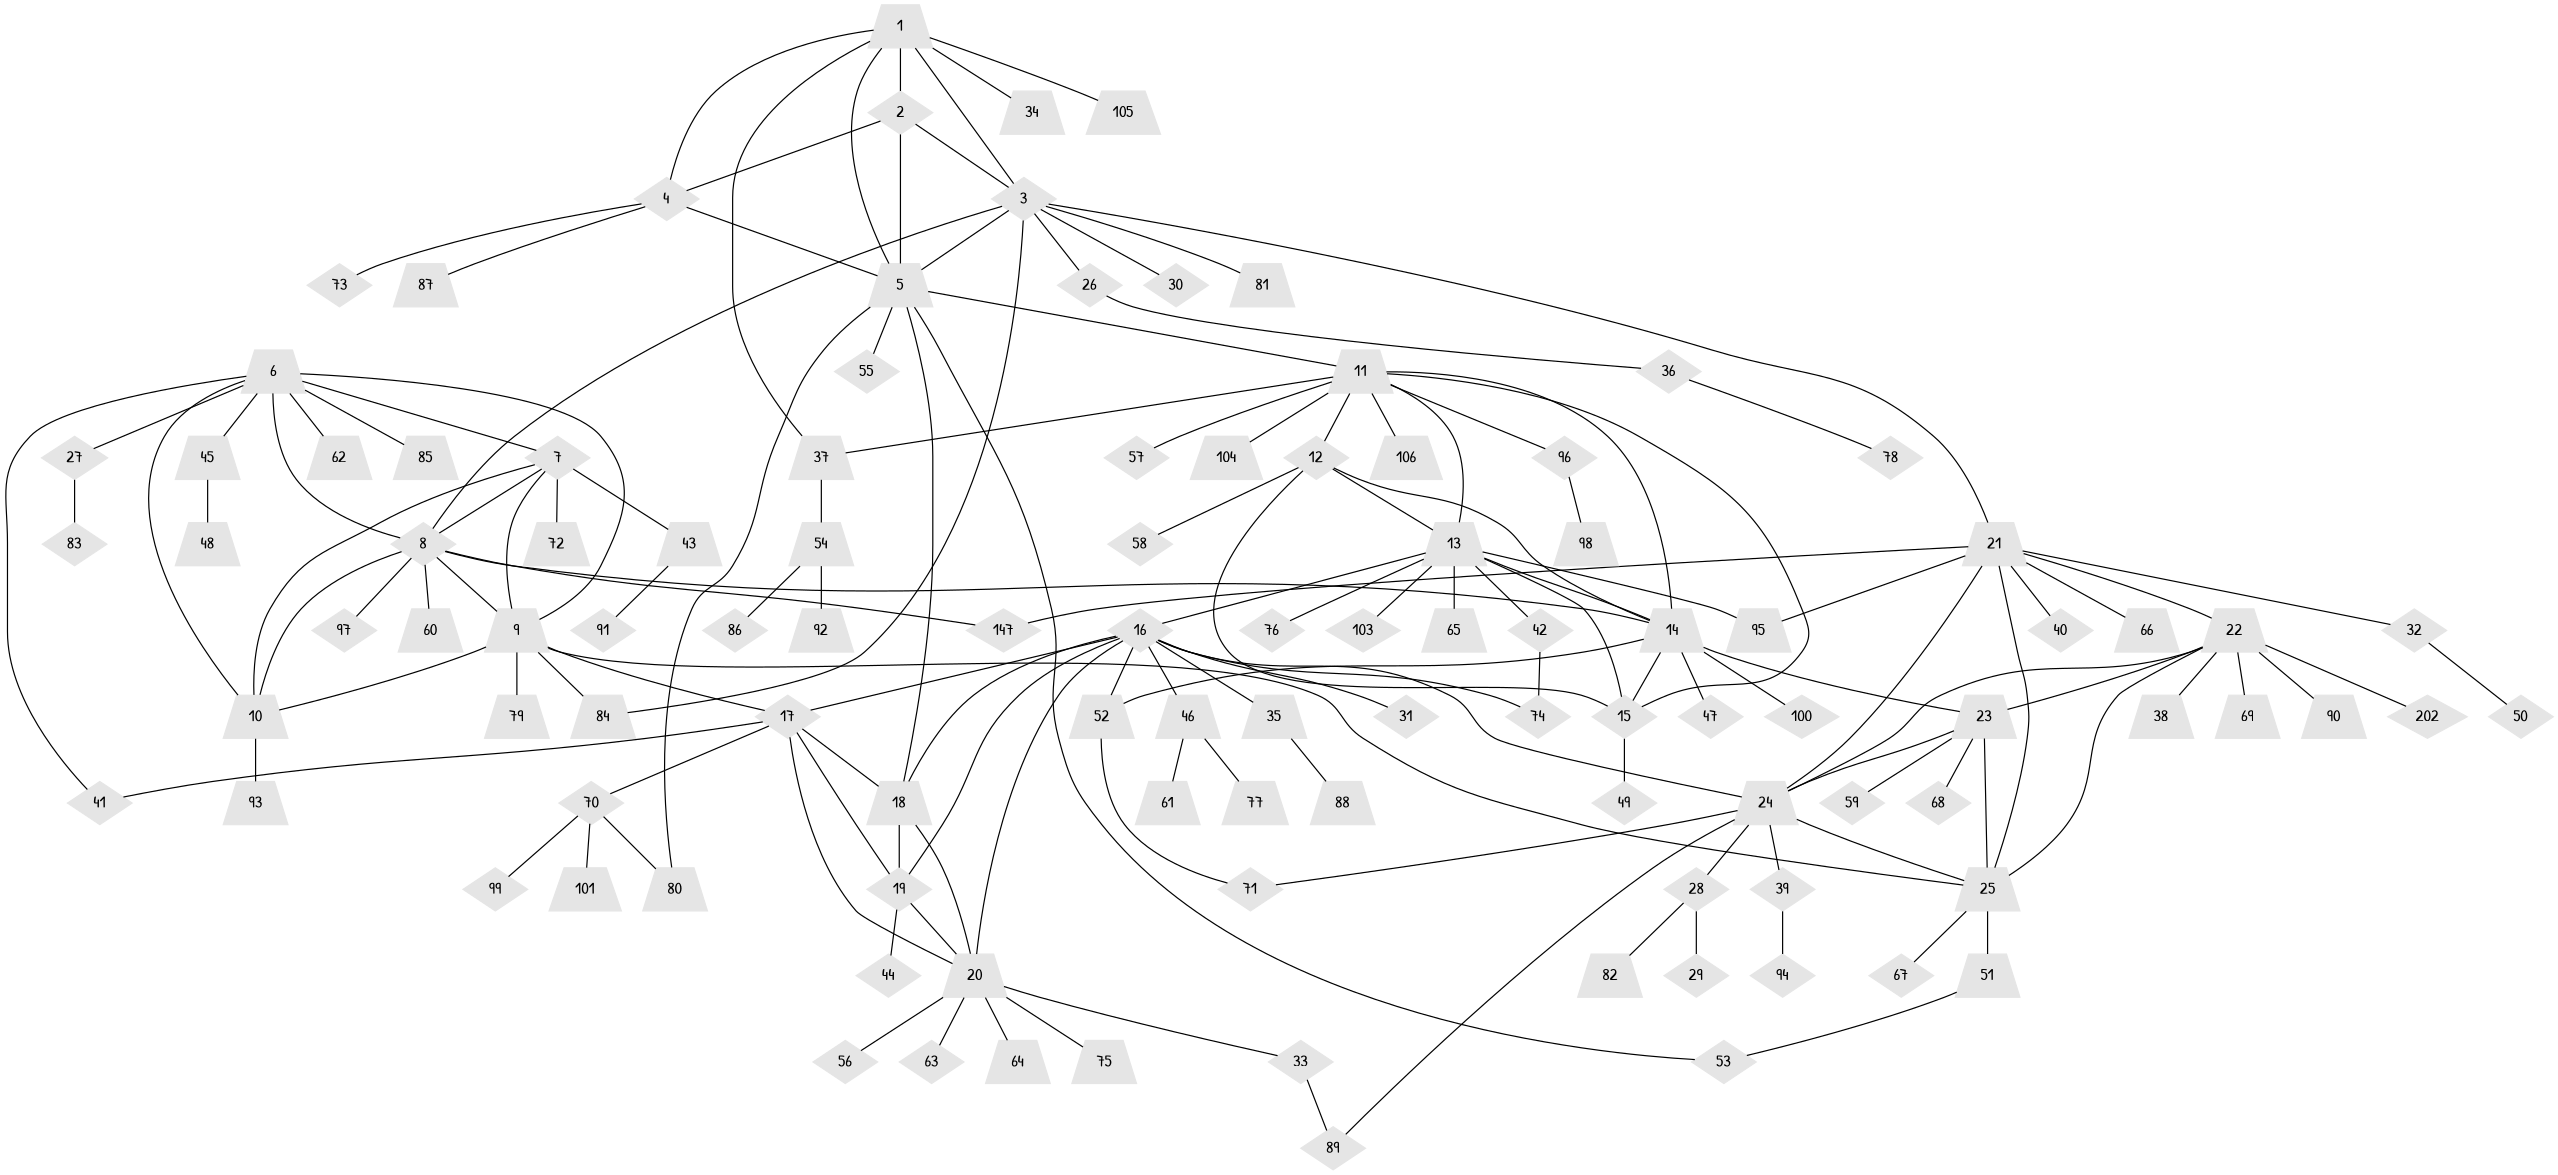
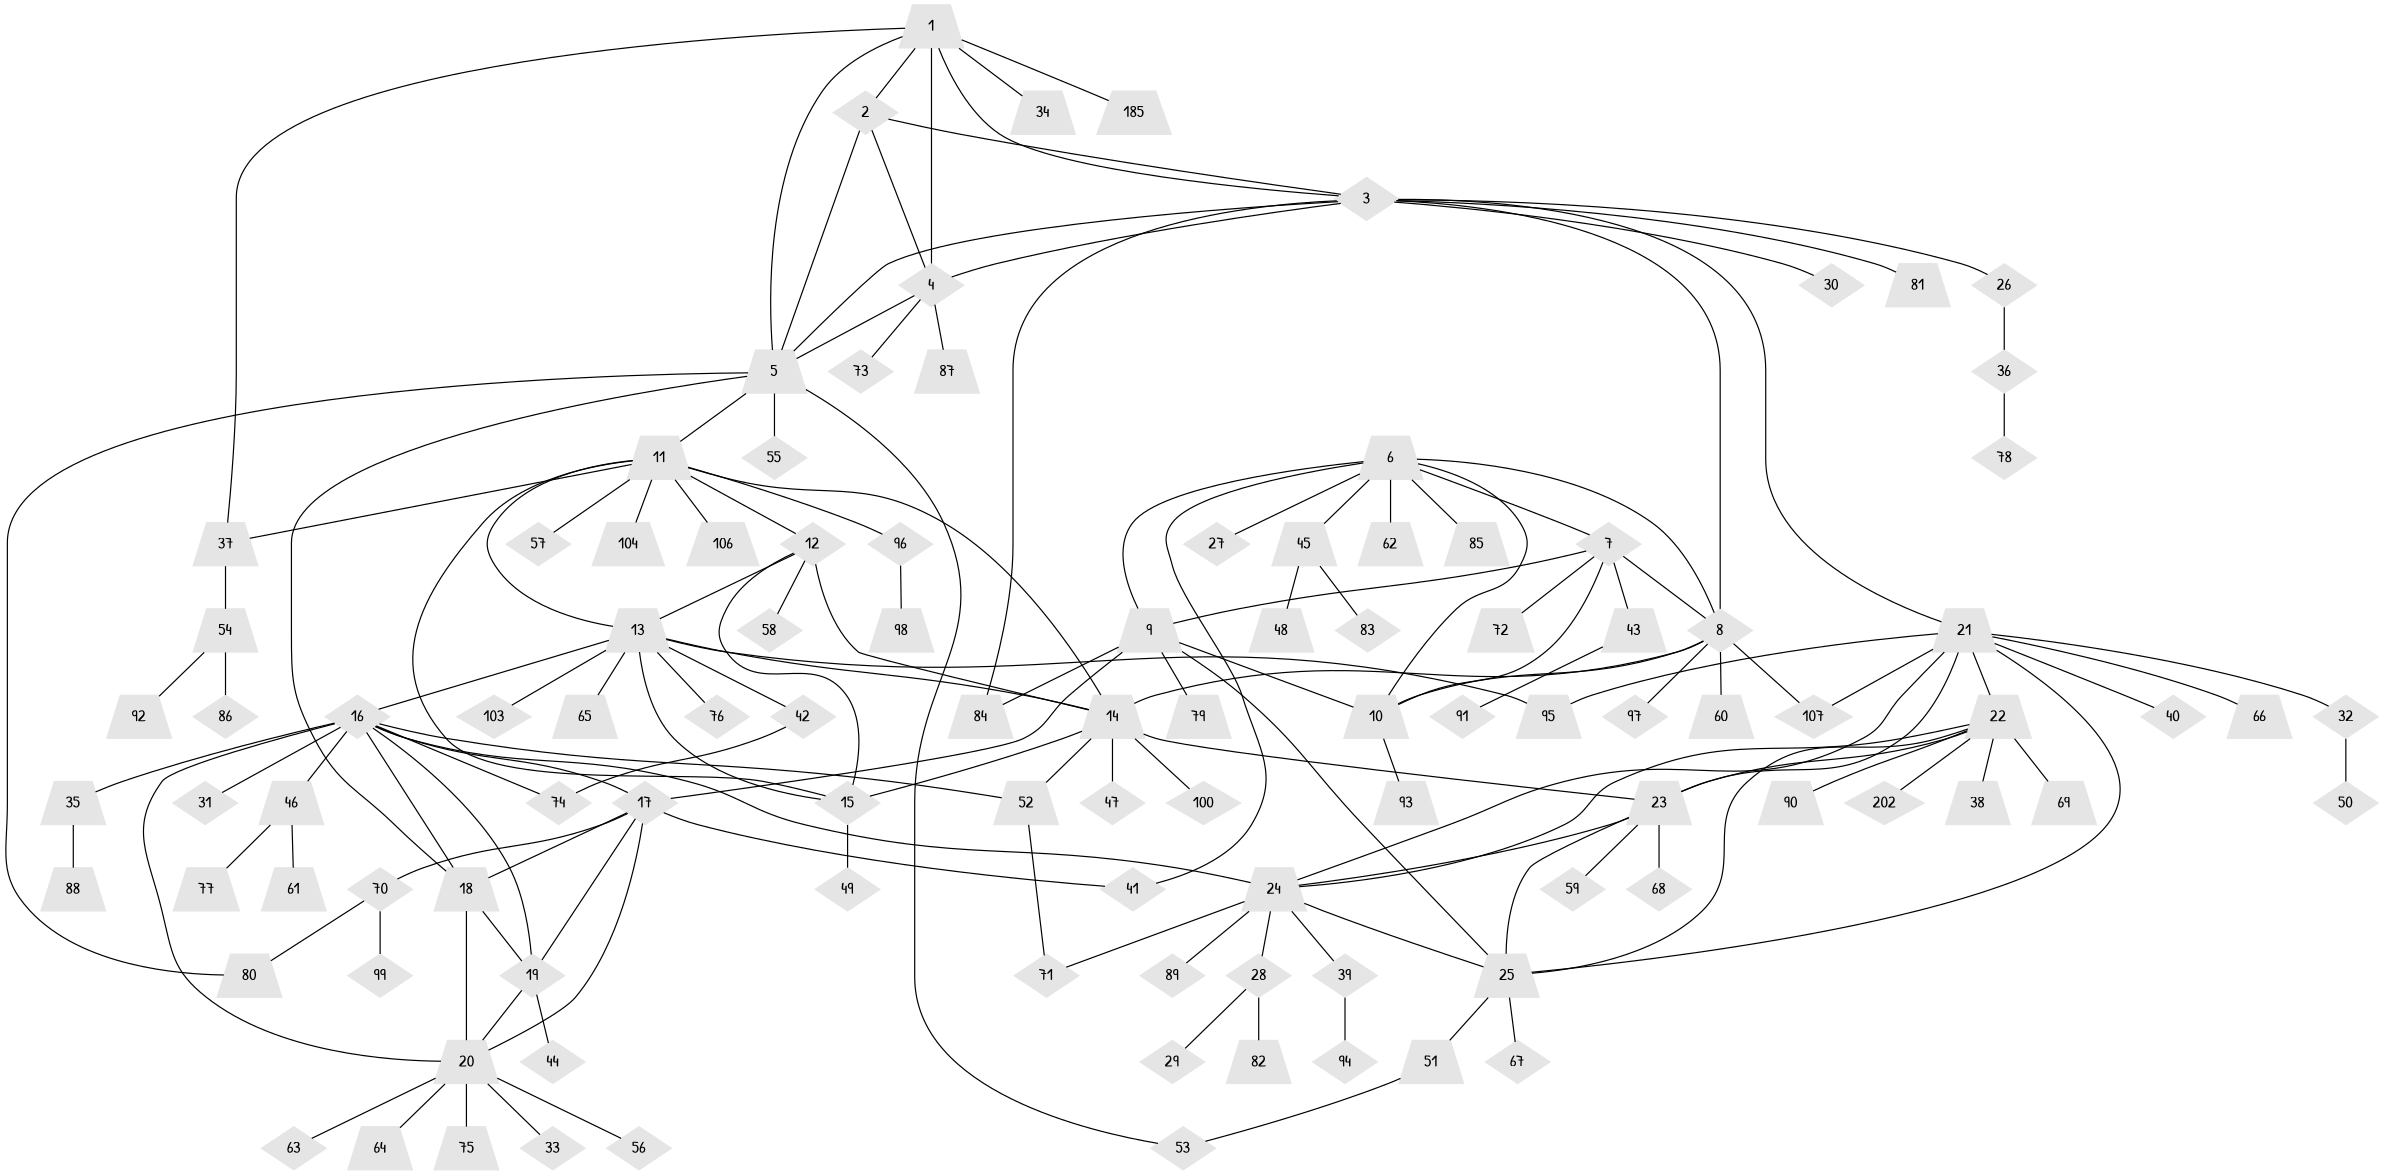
node "105": label "105" -> "185"
edge "3" -- "4": added
edge "27" -- "83": now "45" -- "83"
edge "8" -- "9": removed
node "147": label "147" -> "107"
edge "21" -- "23": added
node "101": removed
edge "33" -- "89": removed
